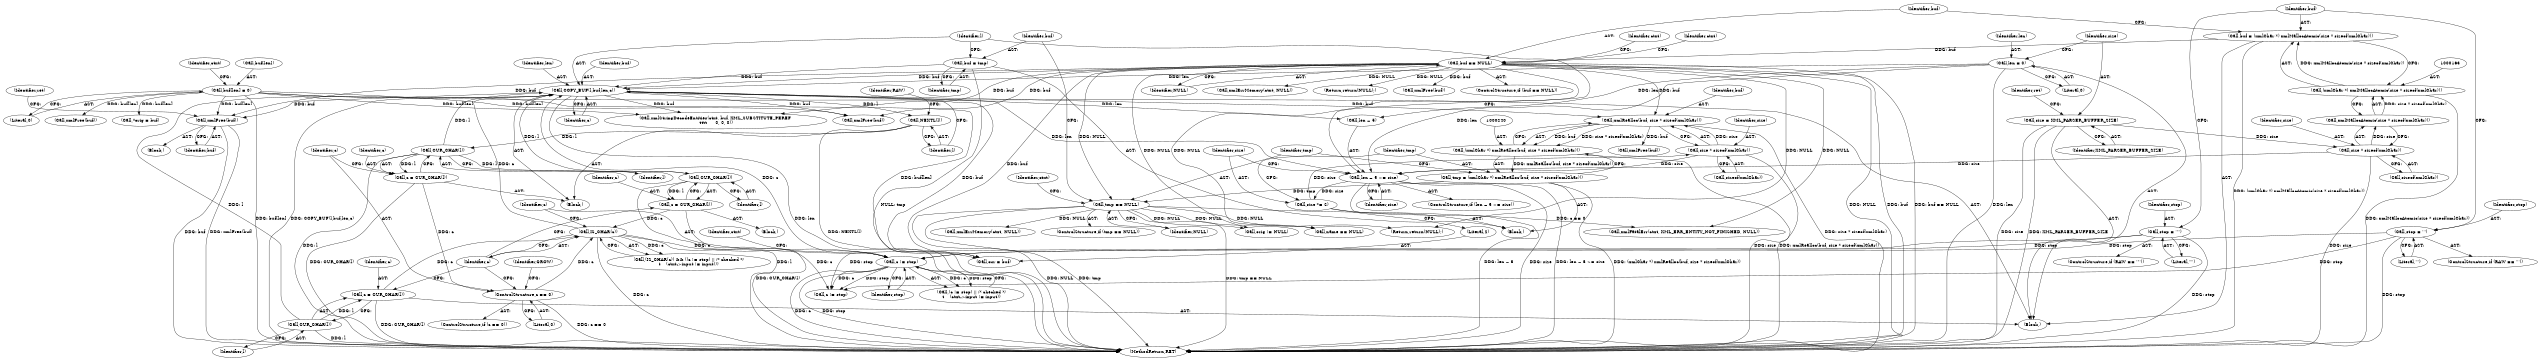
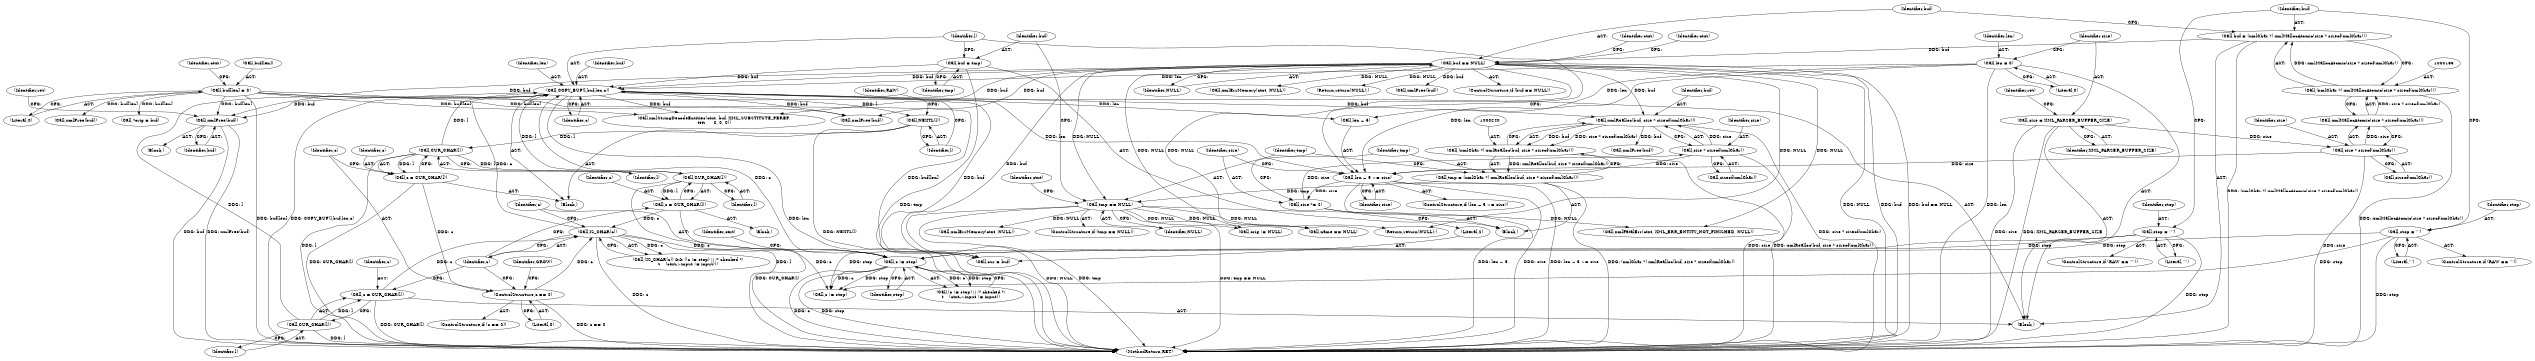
edge "(Call,buf = tmp)" -> "(MethodReturn,RET)": label "NULL: tmp" -> "DDG: tmp"
edge "(Call,tmp == NULL)" -> "(Call,xmlFatalErr(ctxt, XML_ERR_ENTITY_NOT_FINISHED, NULL))": label "DDG: c == 0" -> "DDG: NULL"
